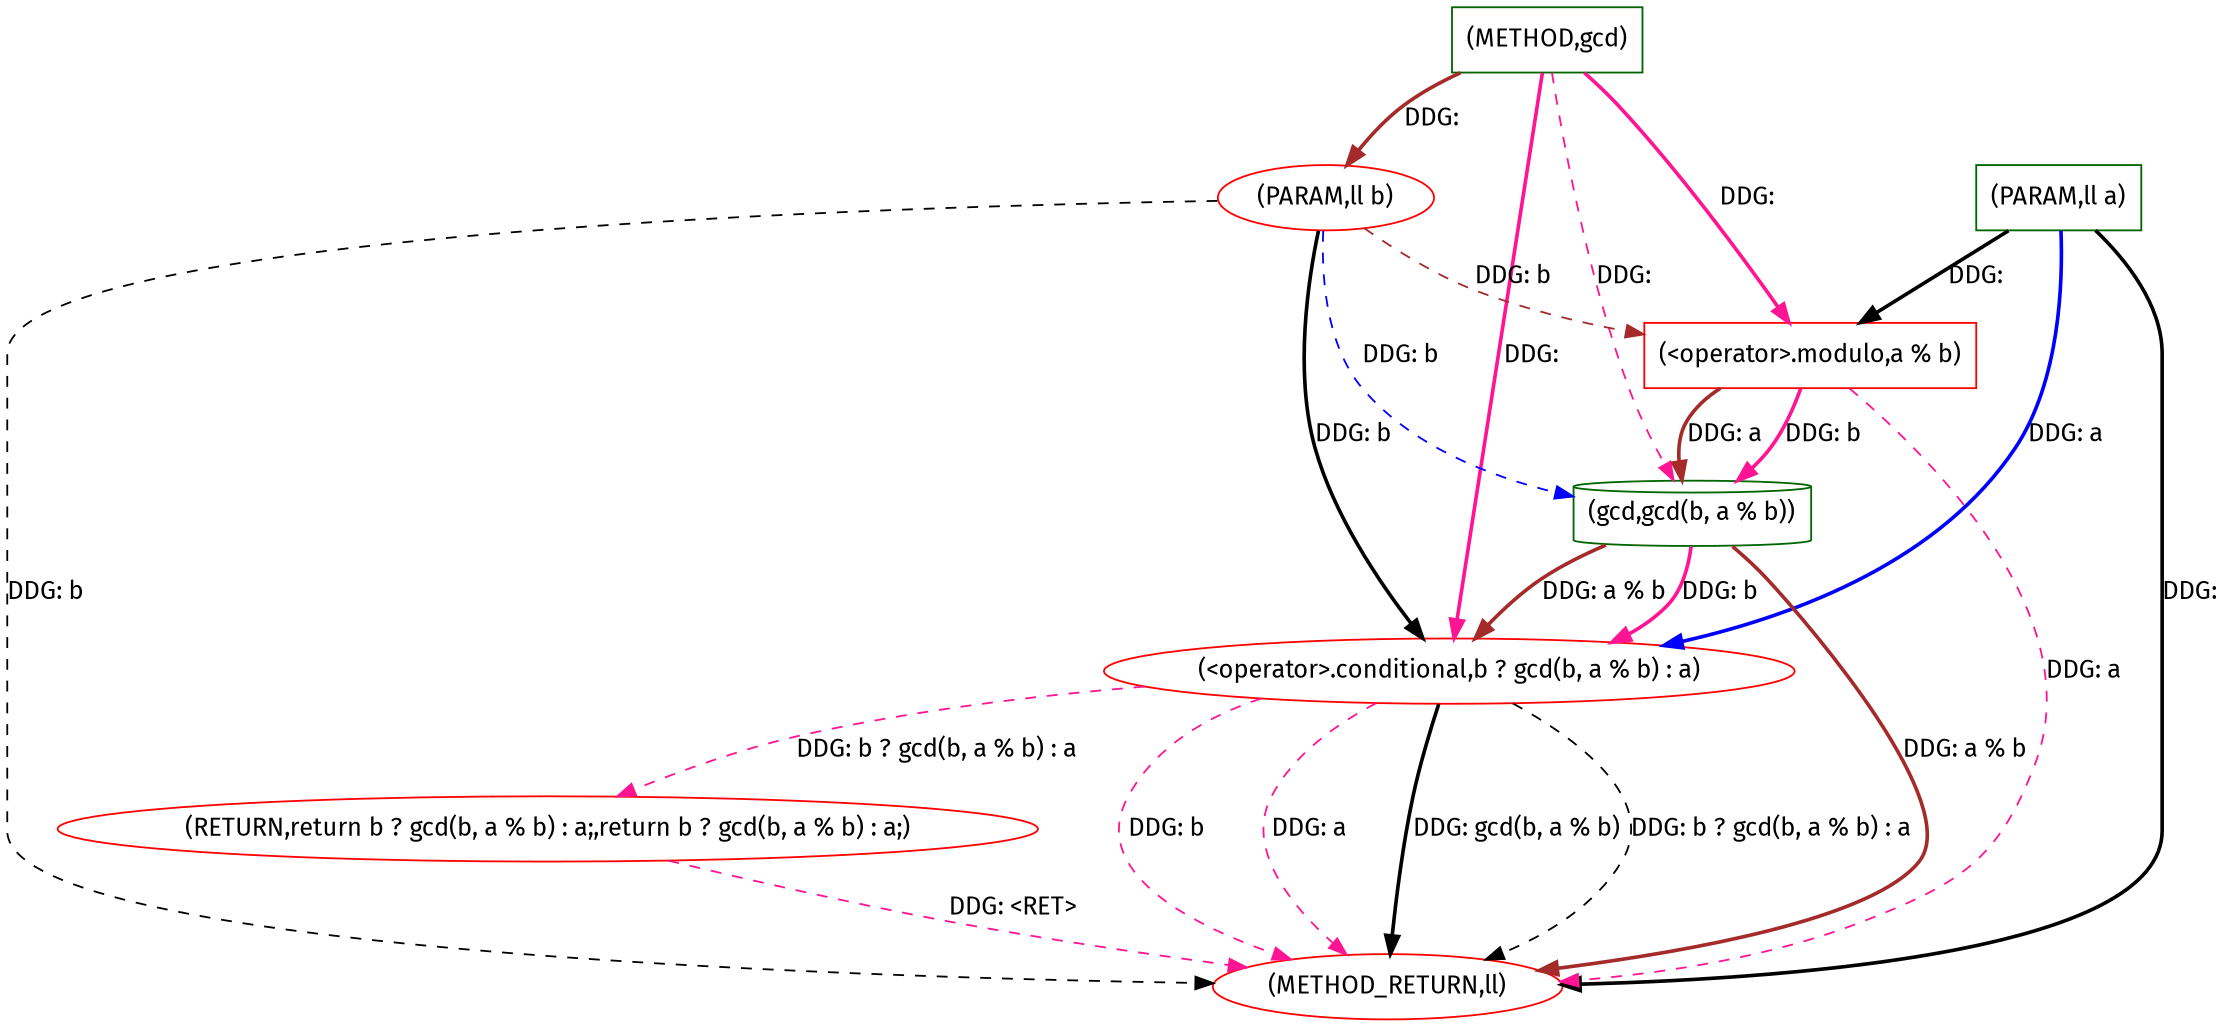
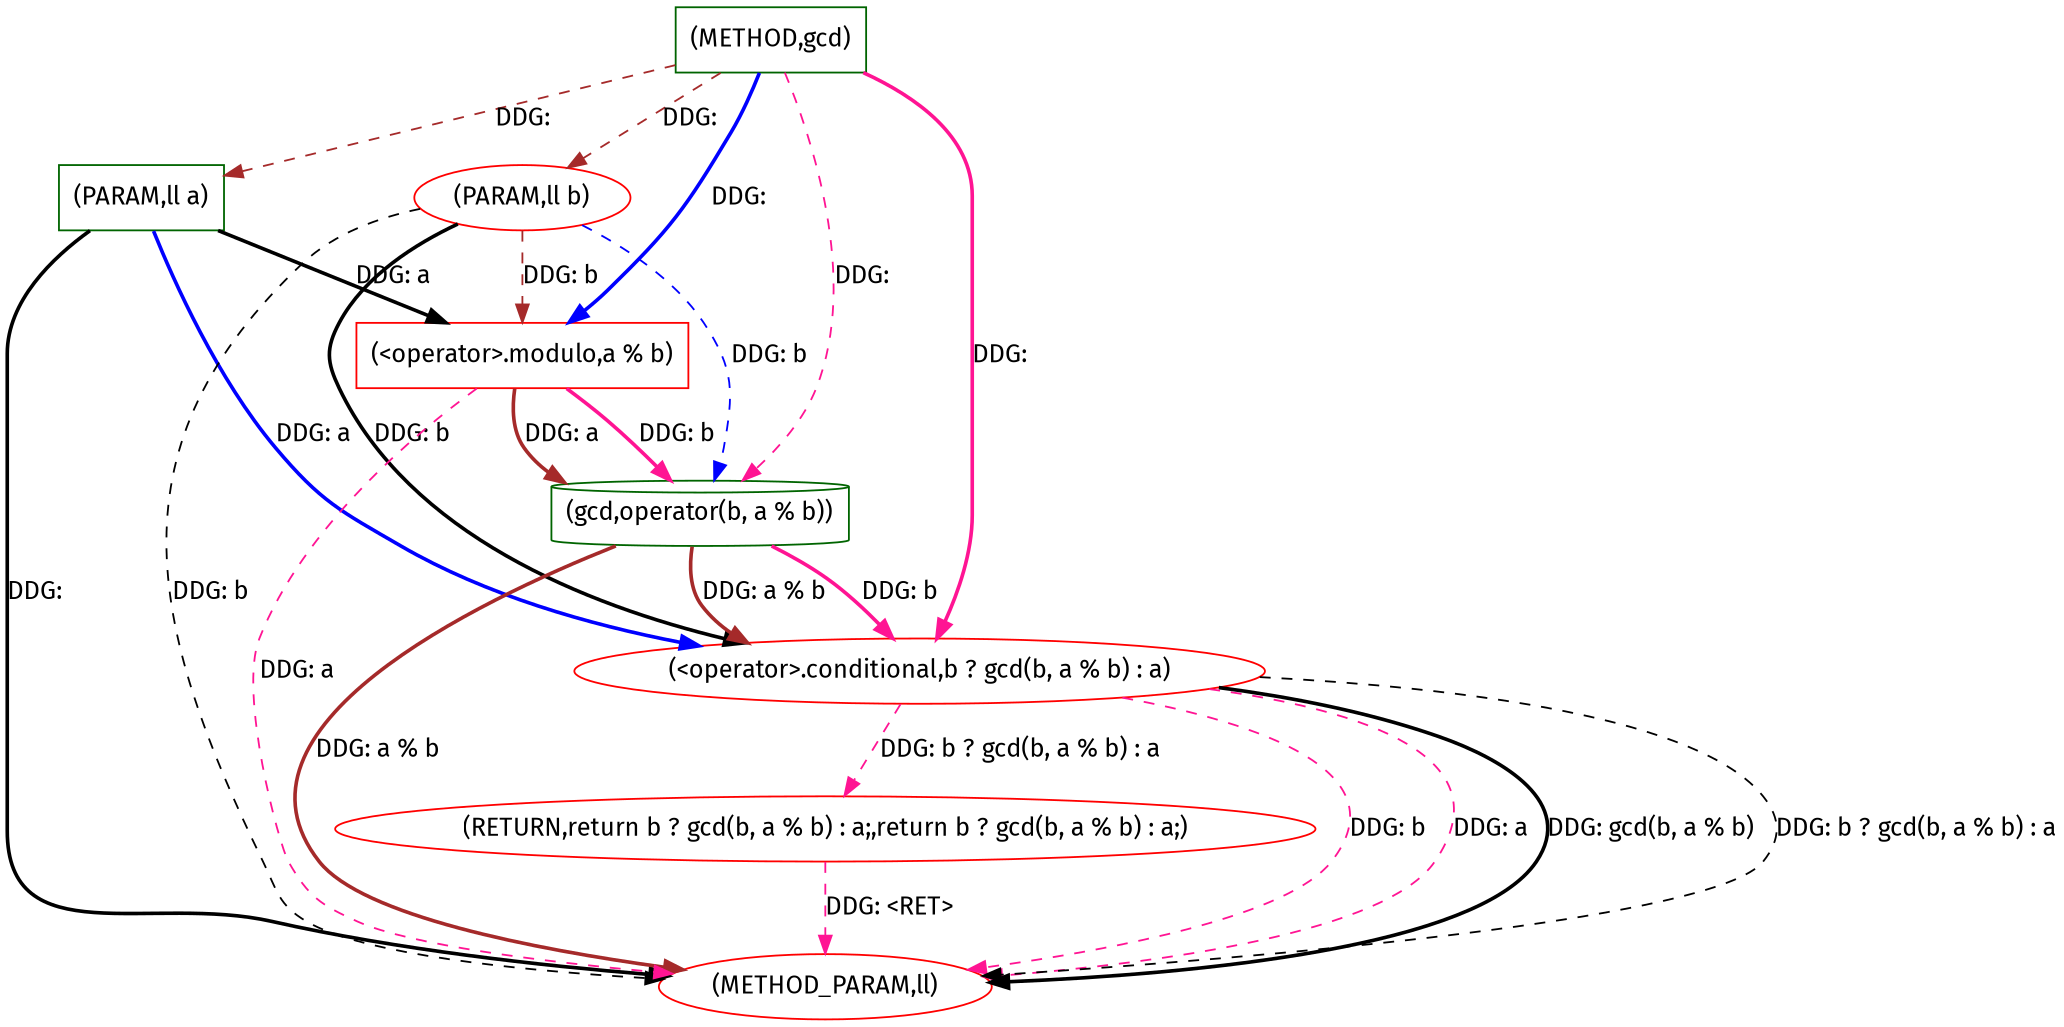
edge "(METHOD,gcd)" -> "(PARAM,ll b)": style bold -> dashed
edge "(METHOD,gcd)" -> "(PARAM,ll a)": added, label "DDG:"
edge "(METHOD,gcd)" -> "(<operator>.modulo,a % b)": color deeppink -> blue
edge "(PARAM,ll a)" -> "(<operator>.modulo,a % b)": label "DDG: " -> "DDG: a"
node "(gcd,gcd(b, a % b))": label "(gcd,gcd(b, a % b))" -> "(gcd,operator(b, a % b))"
node "(METHOD_RETURN,ll)": label "(METHOD_RETURN,ll)" -> "(METHOD_PARAM,ll)"
